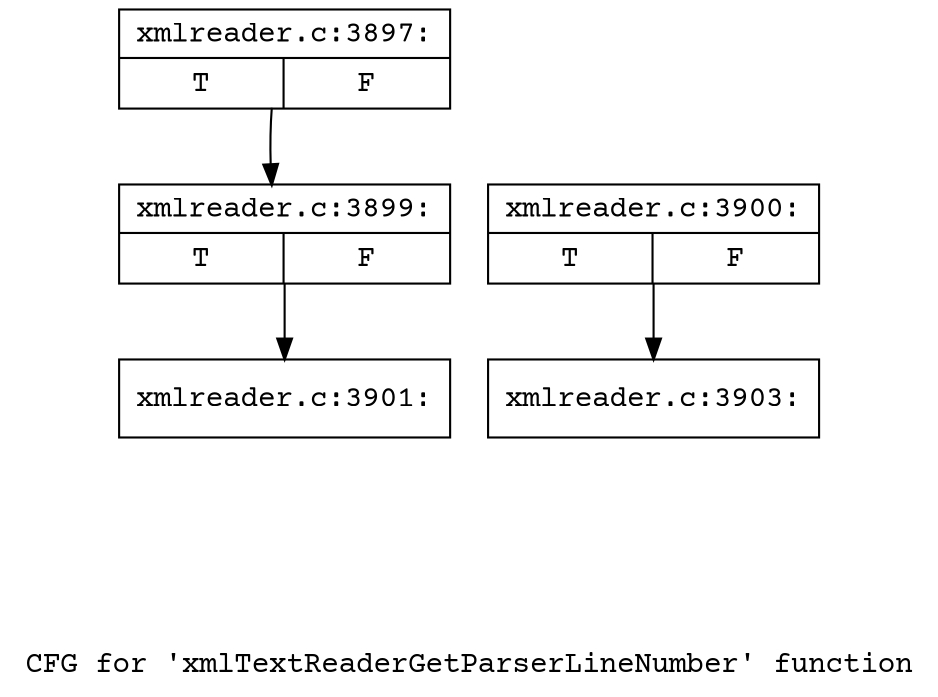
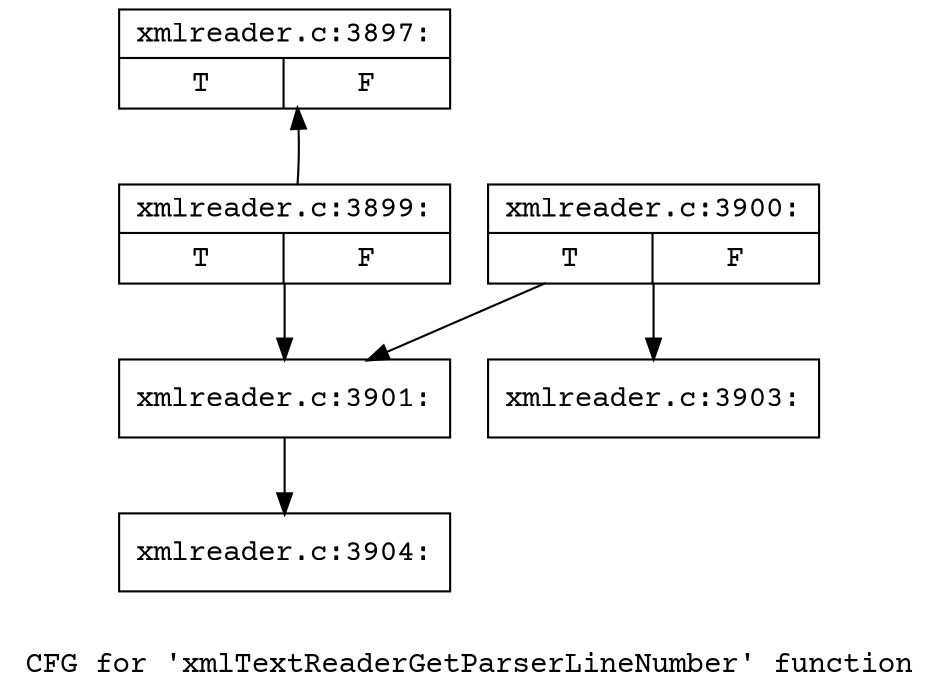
edge "xmlreader.c:3897:" -> "xmlreader.c:3899:": reversed
edge "xmlreader.c:3900:" -> "xmlreader.c:3901:": added
node "xmlreader.c:3904:": added
